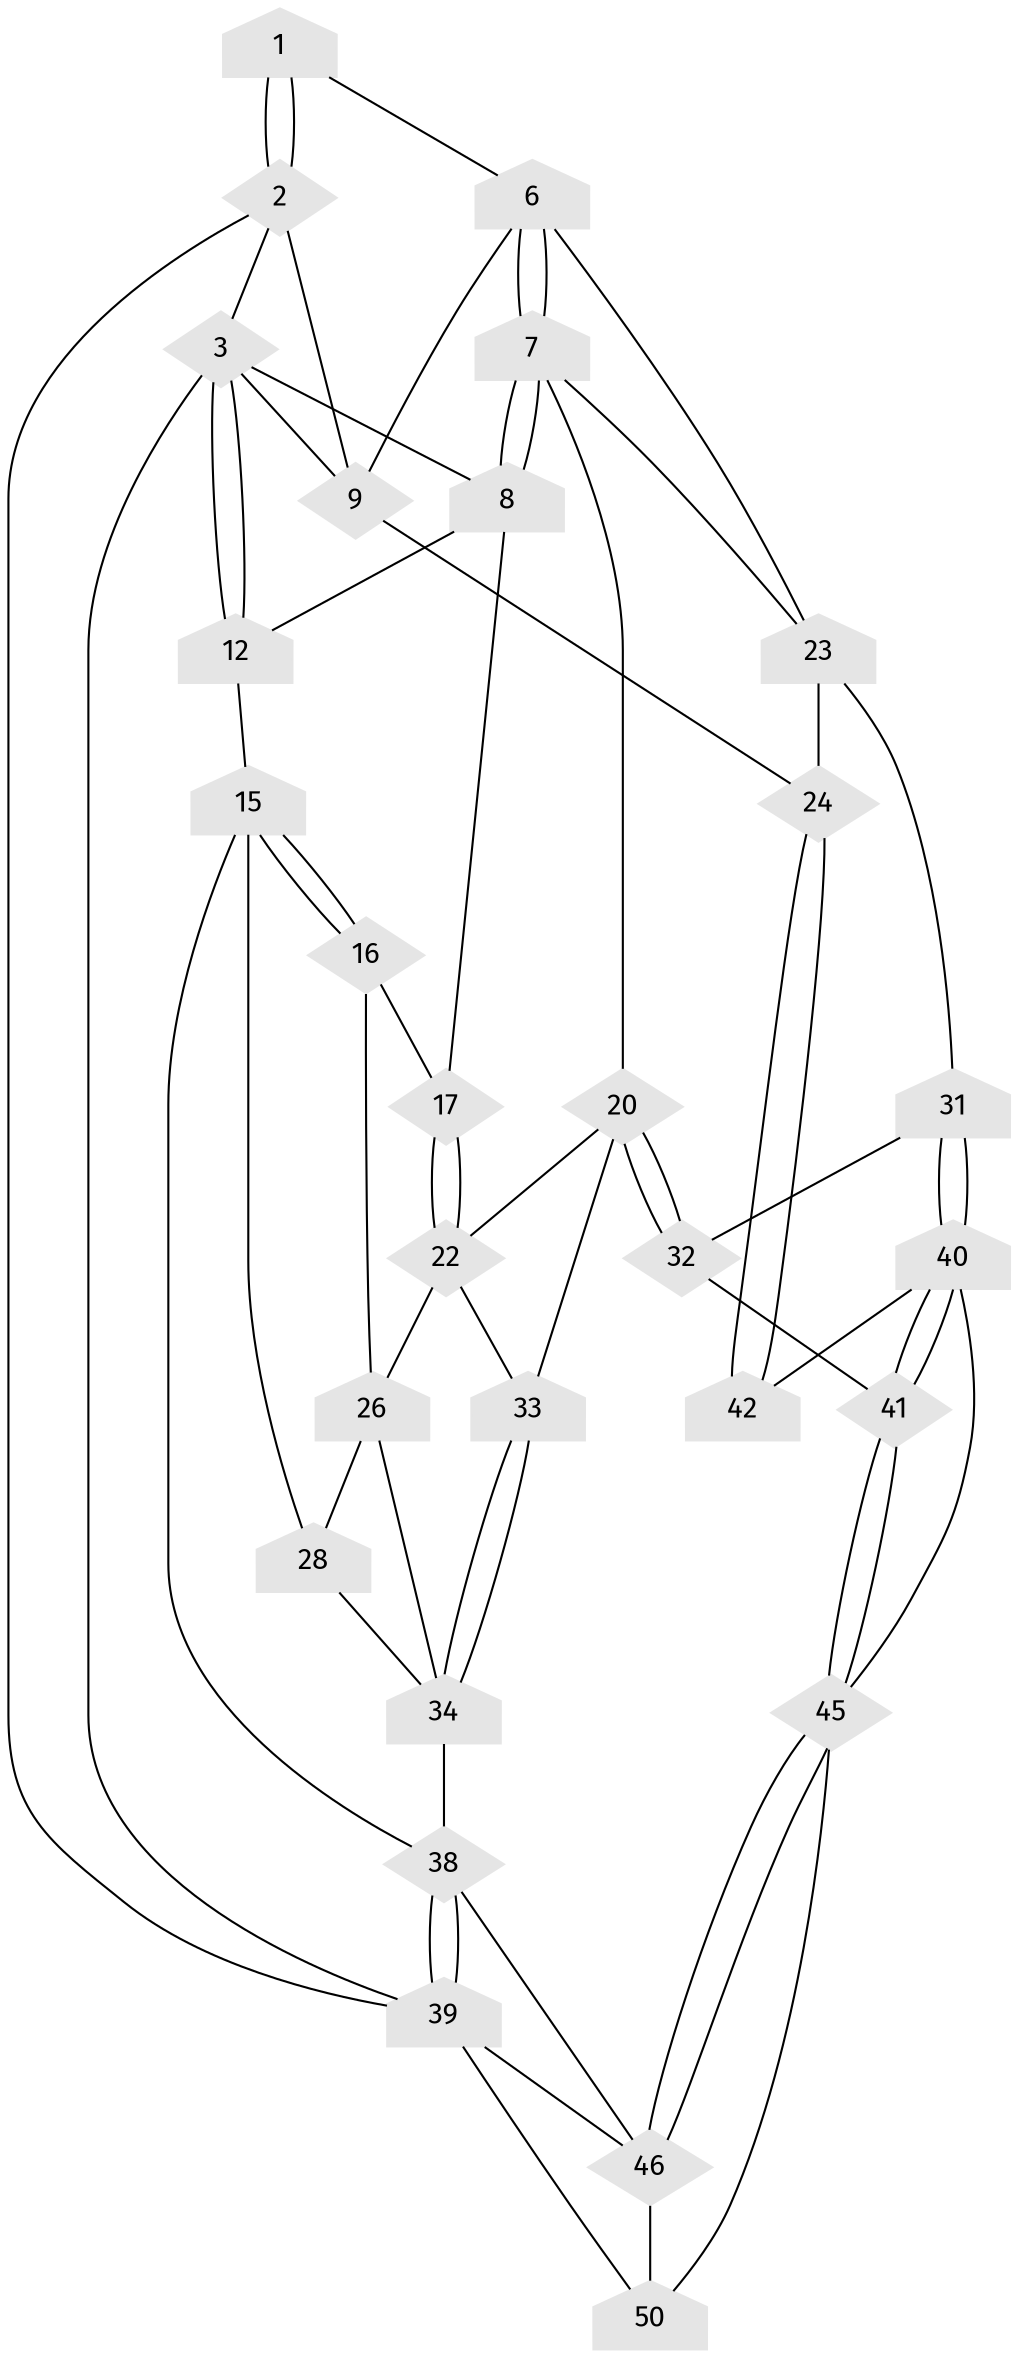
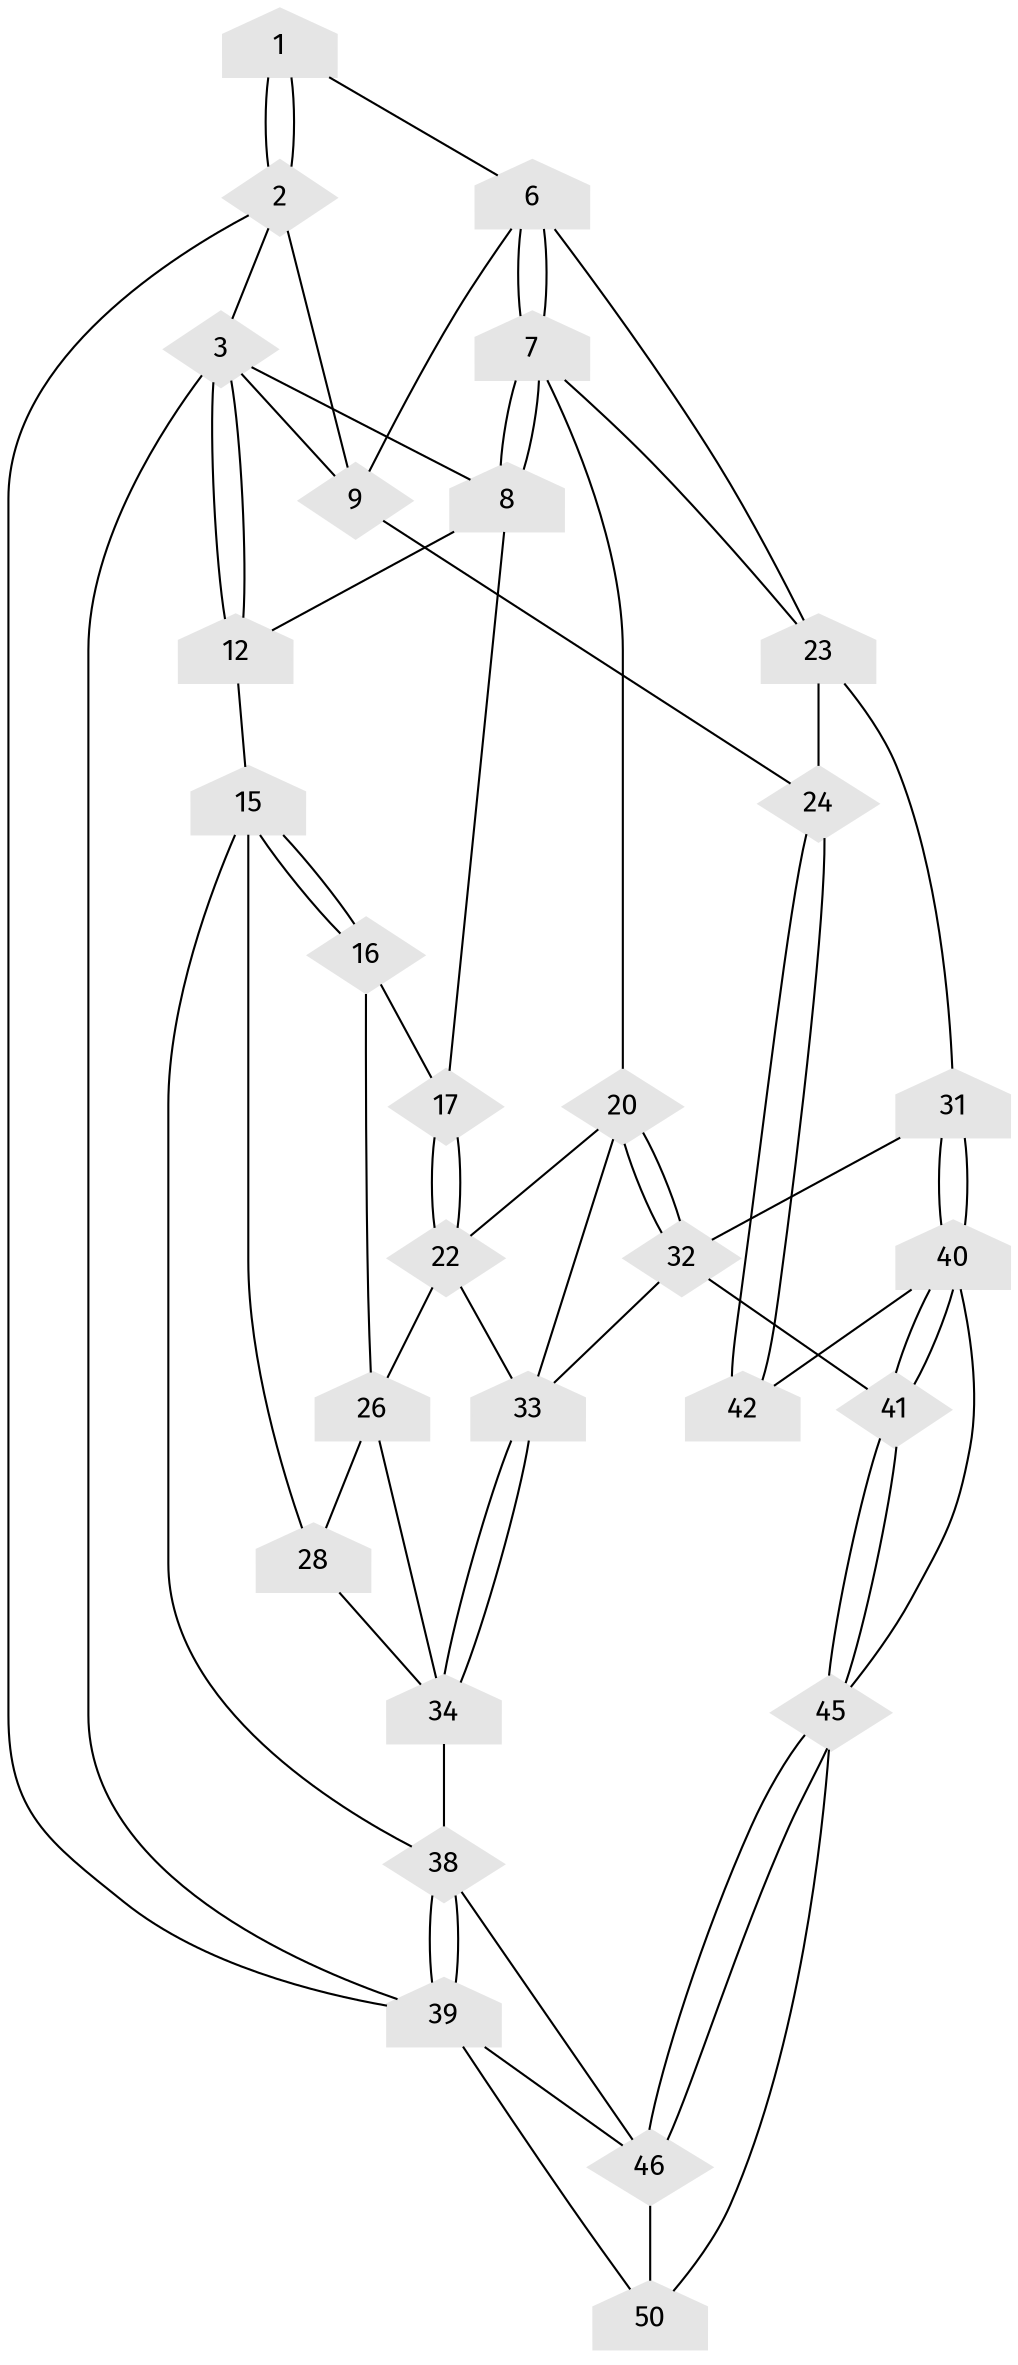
edge "32" -- "33": added
